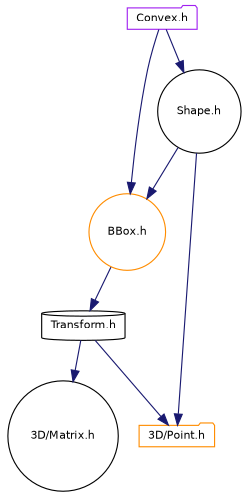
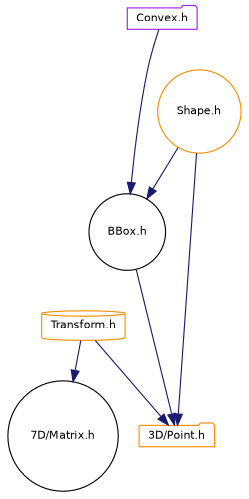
edge "Convex.h" -> "Shape.h": removed
node "Shape.h": color black -> darkorange
node "BBox.h": color darkorange -> black
edge "BBox.h" -> "Transform.h": now "BBox.h" -> "3D/Point.h"
node "Transform.h": color black -> darkorange
node "3D/Matrix.h": label "3D/Matrix.h" -> "7D/Matrix.h"
